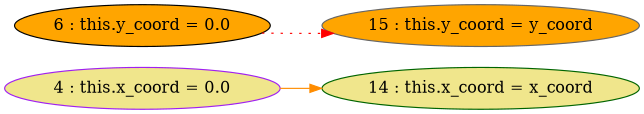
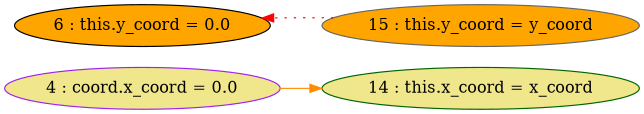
edge "6 : this.y_coord = 0.0" -> "15 : this.y_coord = y_coord": reversed
node "4 : this.x_coord = 0.0": label "4 : this.x_coord = 0.0" -> "4 : coord.x_coord = 0.0"
